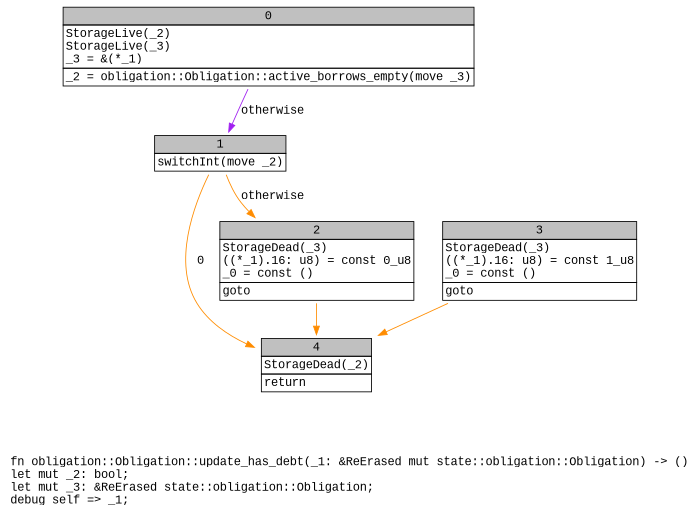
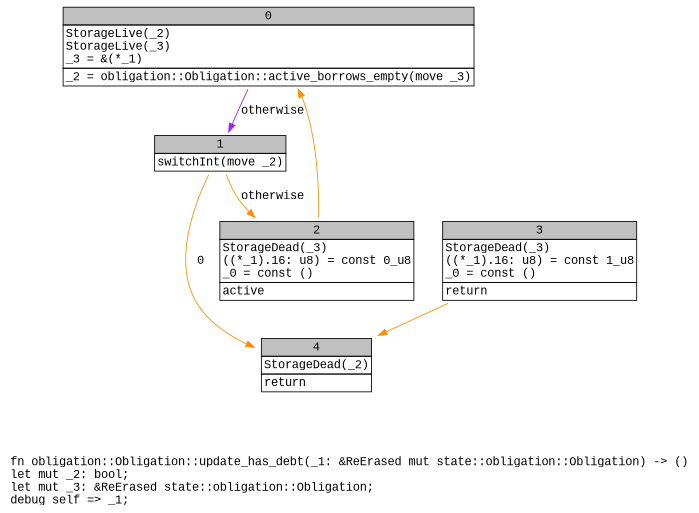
node "2": text "goto" -> "active"
node "3": text "goto" -> "return"
edge "2" -> "4": now "2" -> "0"
